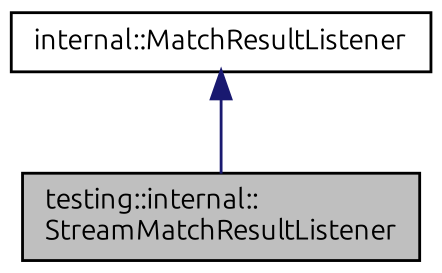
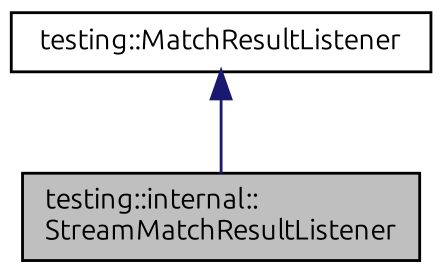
node "internal::MatchResultListener": label "internal::MatchResultListener" -> "testing::MatchResultListener"
